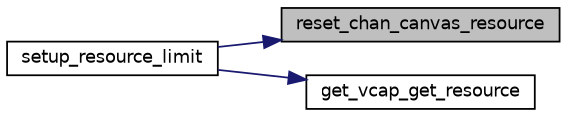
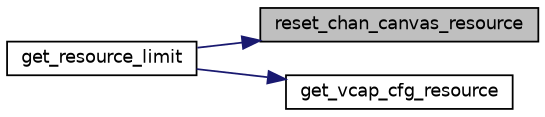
node "setup_resource_limit": label "setup_resource_limit" -> "get_resource_limit"
node "get_vcap_get_resource": label "get_vcap_get_resource" -> "get_vcap_cfg_resource"
